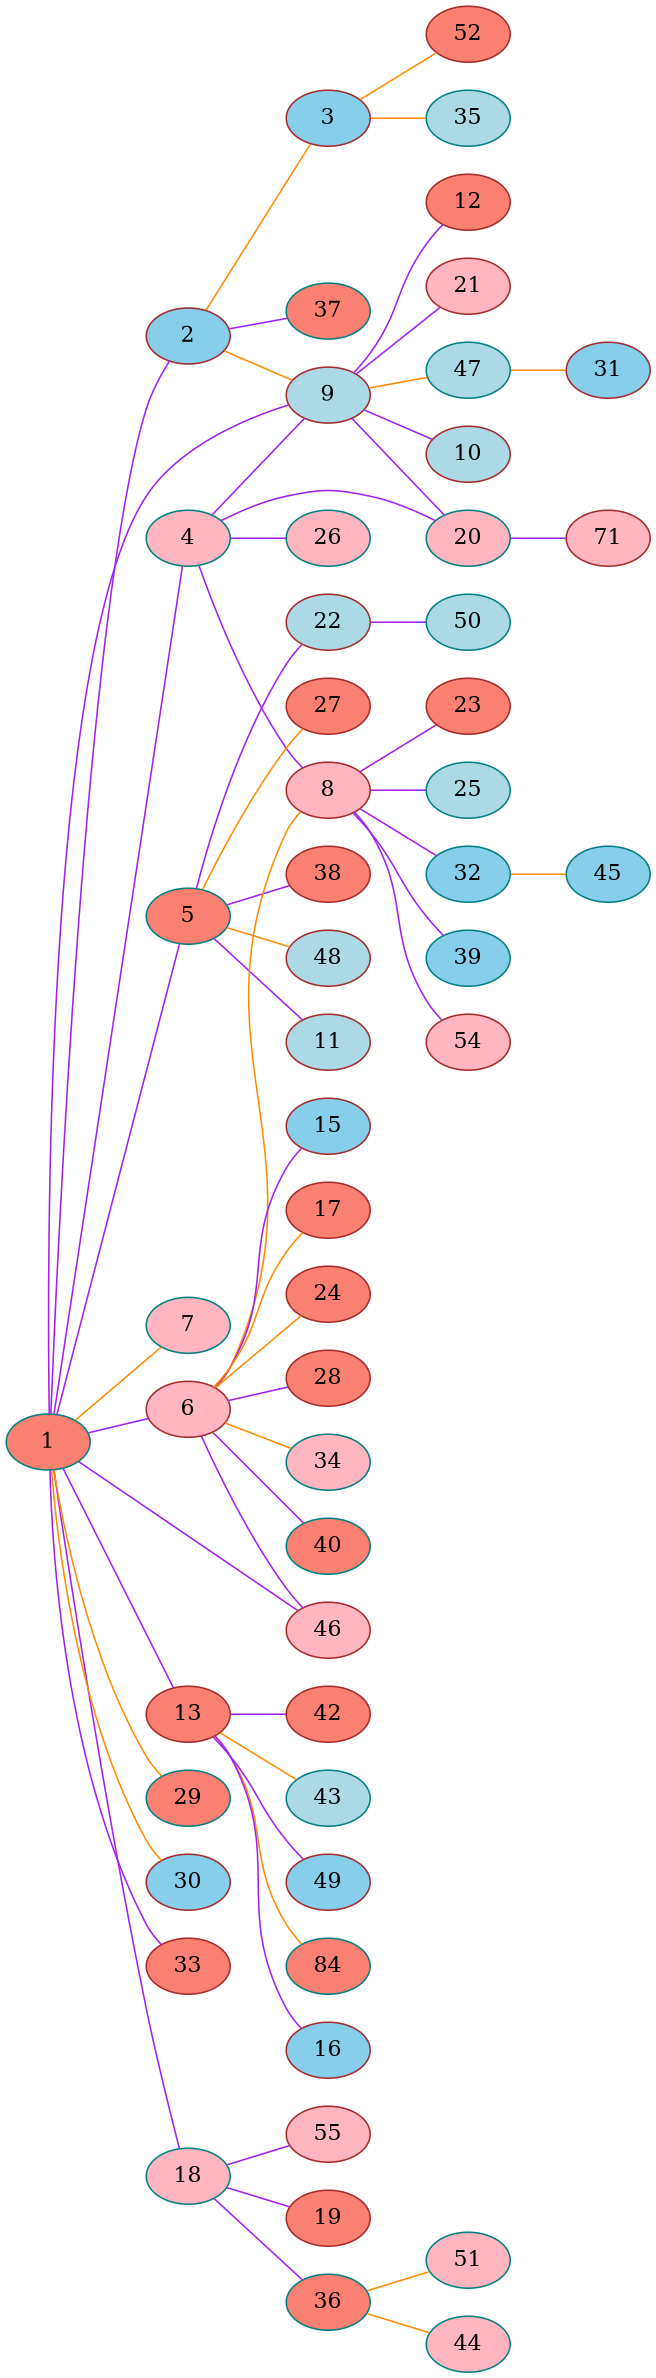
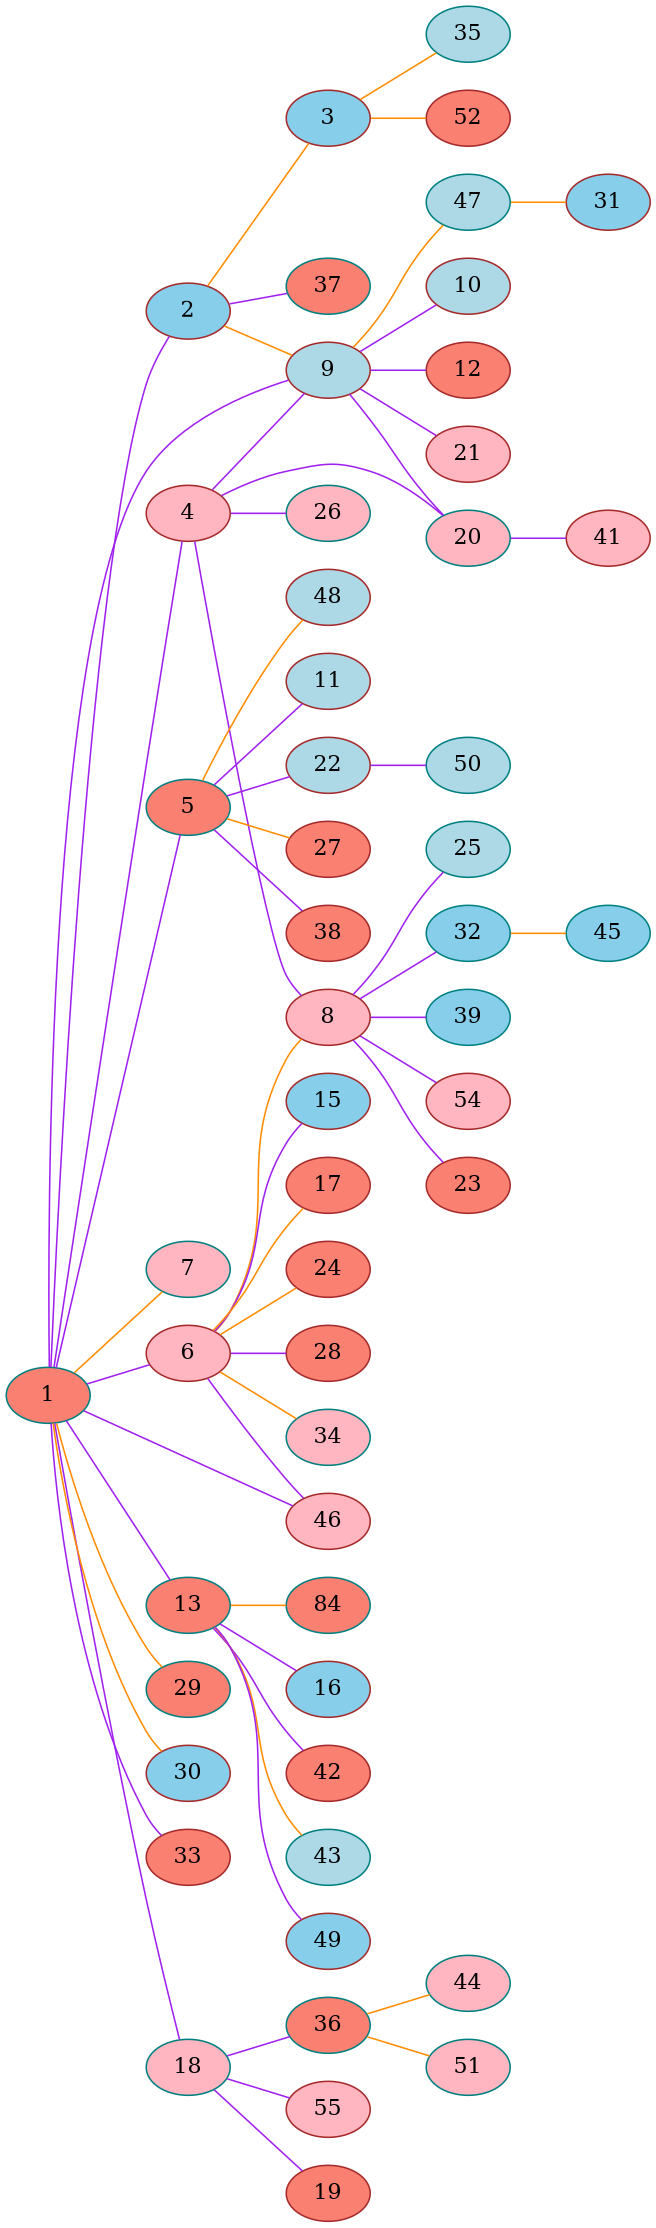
node "4": color teal -> brown
node "71": label "71" -> "41"
node "40": removed
node "13": color brown -> teal
